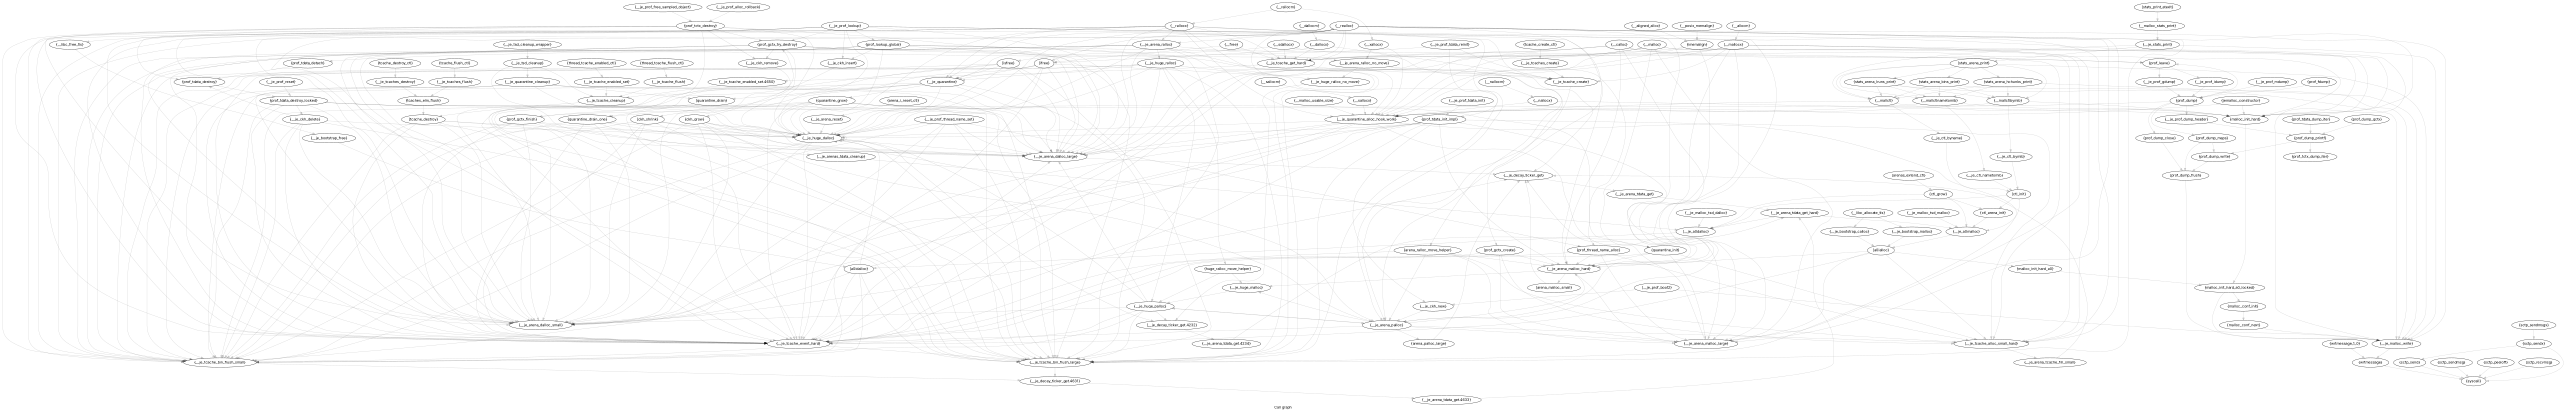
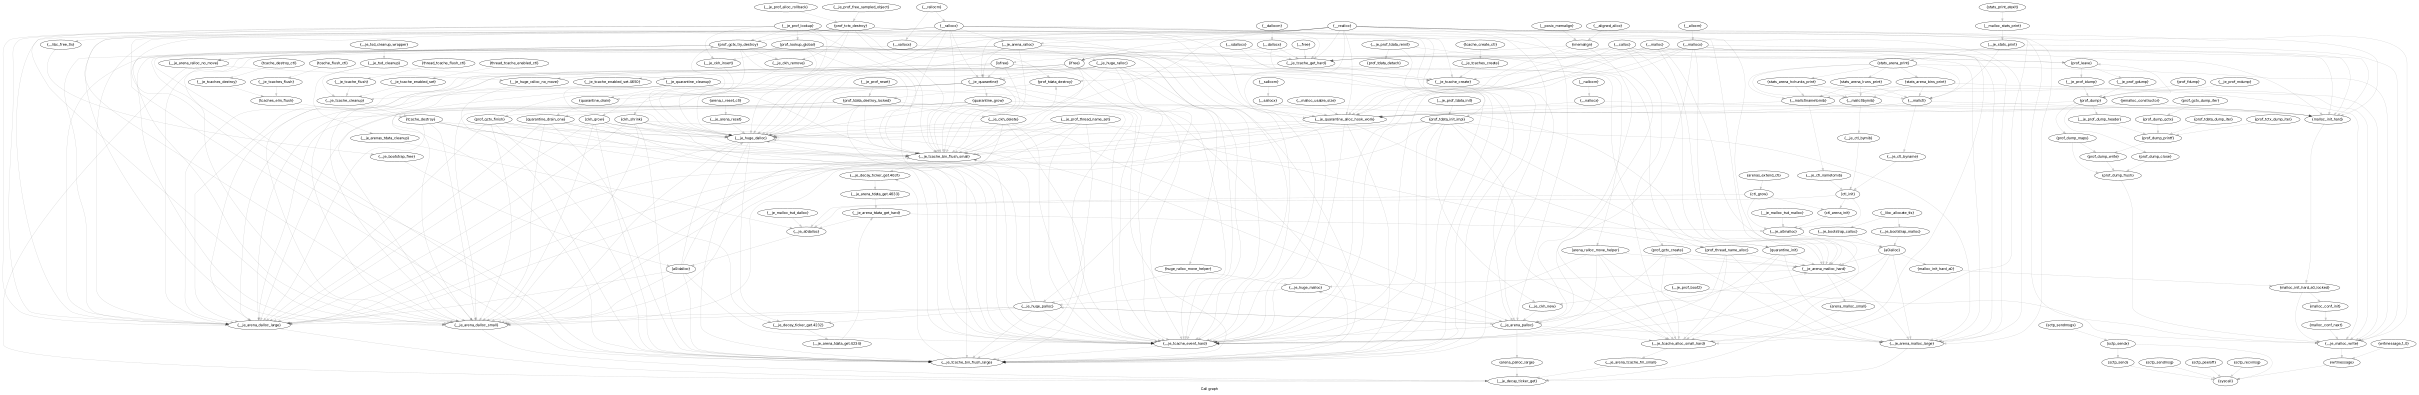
node "{prof_gctx_dump_iter}": added
edge "{prof_dump_printf}" -> "{prof_tctx_dump_iter}": reversed
node "{__je_arena_tdata_get}": removed
